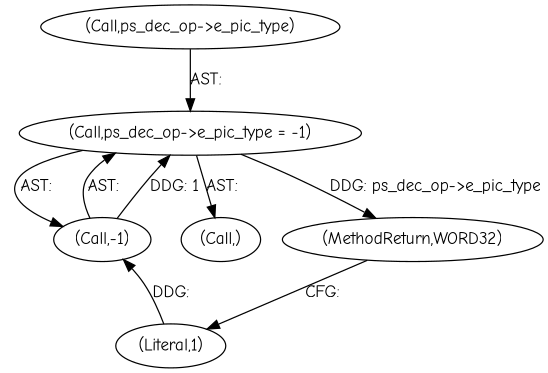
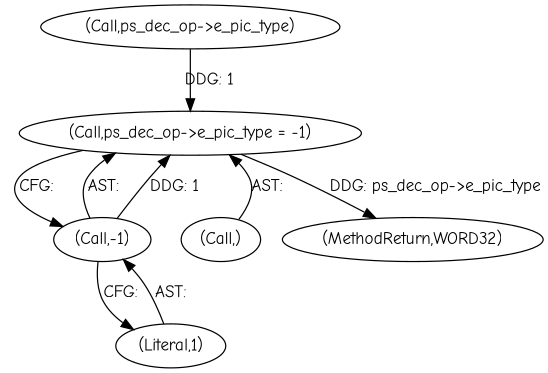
edge "(Call,ps_dec_op->e_pic_type)" -> "(Call,ps_dec_op->e_pic_type = -1)": label "AST: " -> "DDG: 1"
edge "(Call,ps_dec_op->e_pic_type = -1)" -> "(Call,)": reversed
edge "(Call,ps_dec_op->e_pic_type = -1)" -> "(Call,-1)": label "AST: " -> "CFG: "
edge "(MethodReturn,WORD32)" -> "(Literal,1)": now "(Call,-1)" -> "(Literal,1)"
edge "(Literal,1)" -> "(Call,-1)": label "DDG: " -> "AST: "
